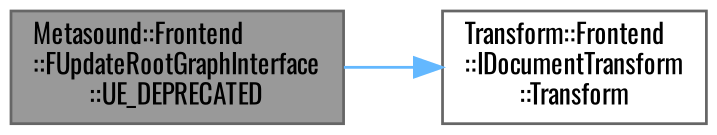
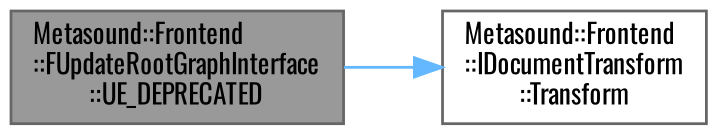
node "Transform::Frontend ::IDocumentTransform ::Transform": label "Transform::Frontend ::IDocumentTransform ::Transform" -> "Metasound::Frontend ::IDocumentTransform ::Transform"
